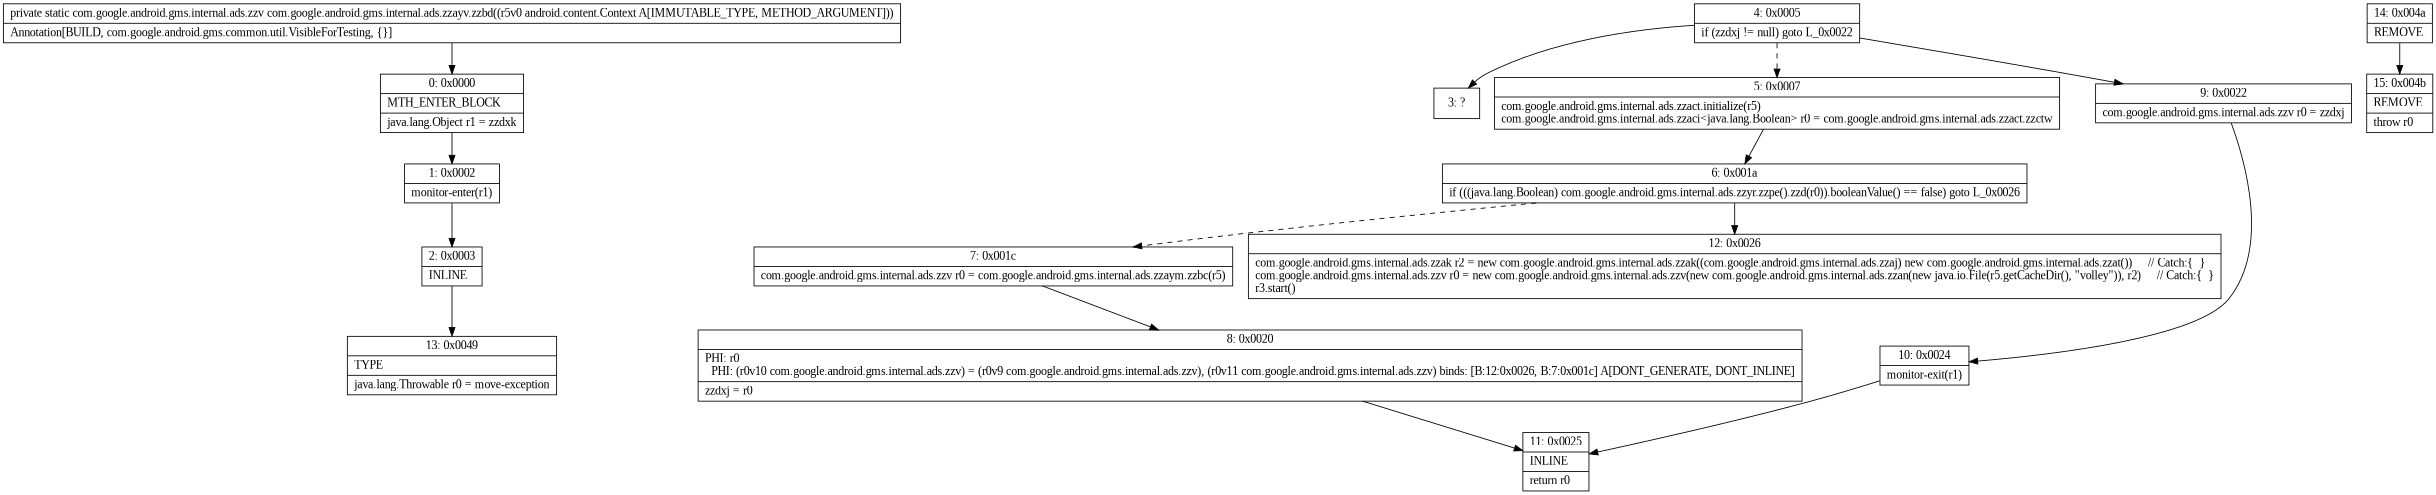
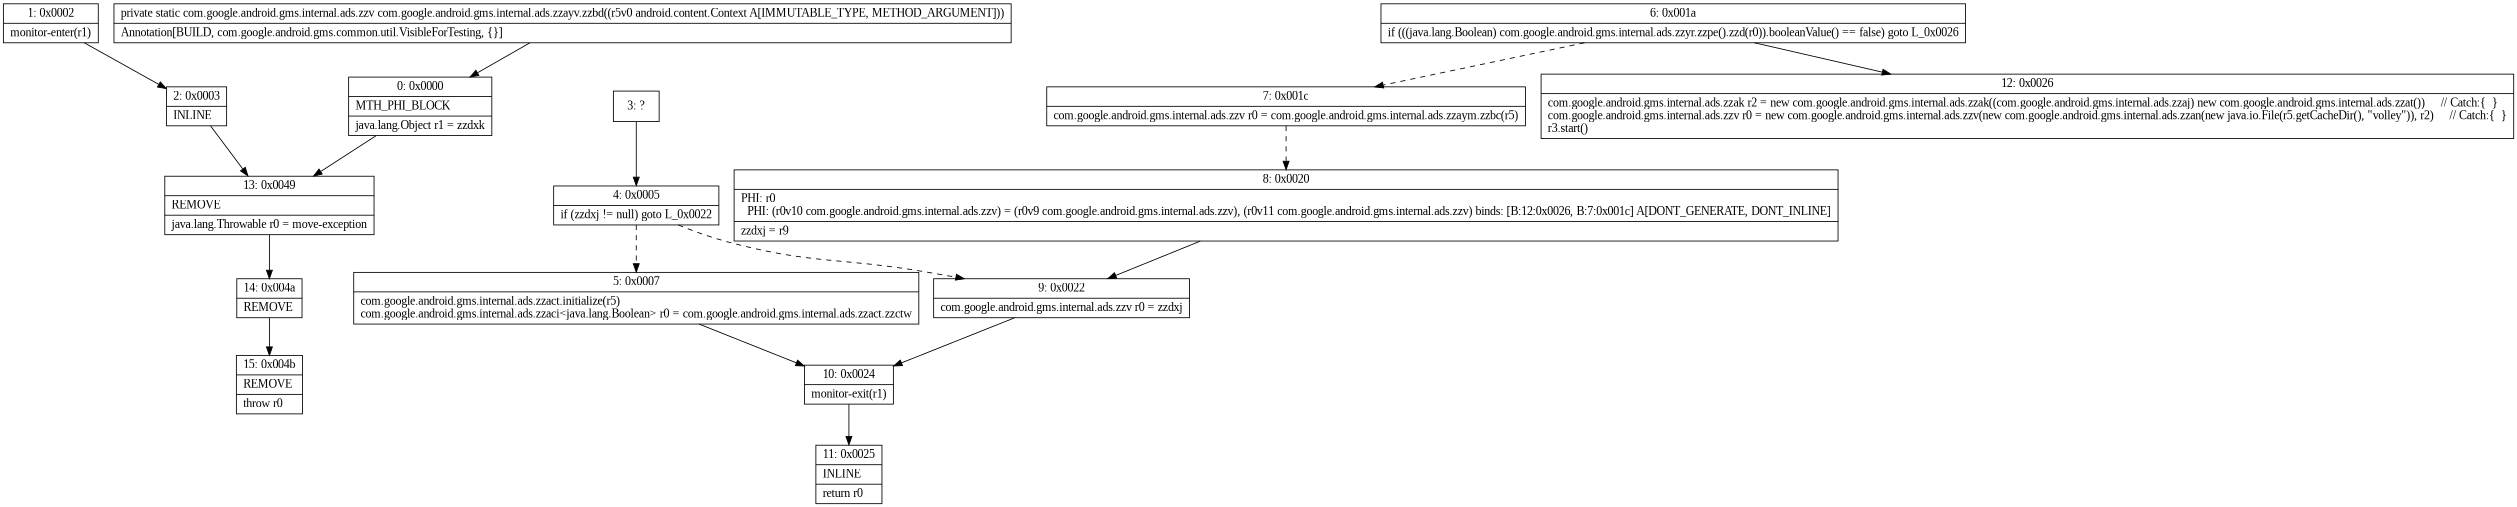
edge "4: 0x0005" -> "3: ?": reversed
edge "4: 0x0005" -> "9: 0x0022": style solid -> dashed
node "0: 0x0000": text "MTH_ENTER_BLOCK" -> "MTH_PHI_BLOCK"
edge "5: 0x0007" -> "6: 0x001a": now "5: 0x0007" -> "10: 0x0024"
edge "0: 0x0000" -> "1: 0x0002": now "0: 0x0000" -> "13: 0x0049"
edge "13: 0x0049" -> "14: 0x004a": added
edge "7: 0x001c" -> "8: 0x0020": style solid -> dashed
node "13: 0x0049": text "TYPE" -> "REMOVE"
node "8: 0x0020": text "zzdxj = r0" -> "zzdxj = r9"
edge "8: 0x0020" -> "11: 0x0025": now "8: 0x0020" -> "9: 0x0022"
